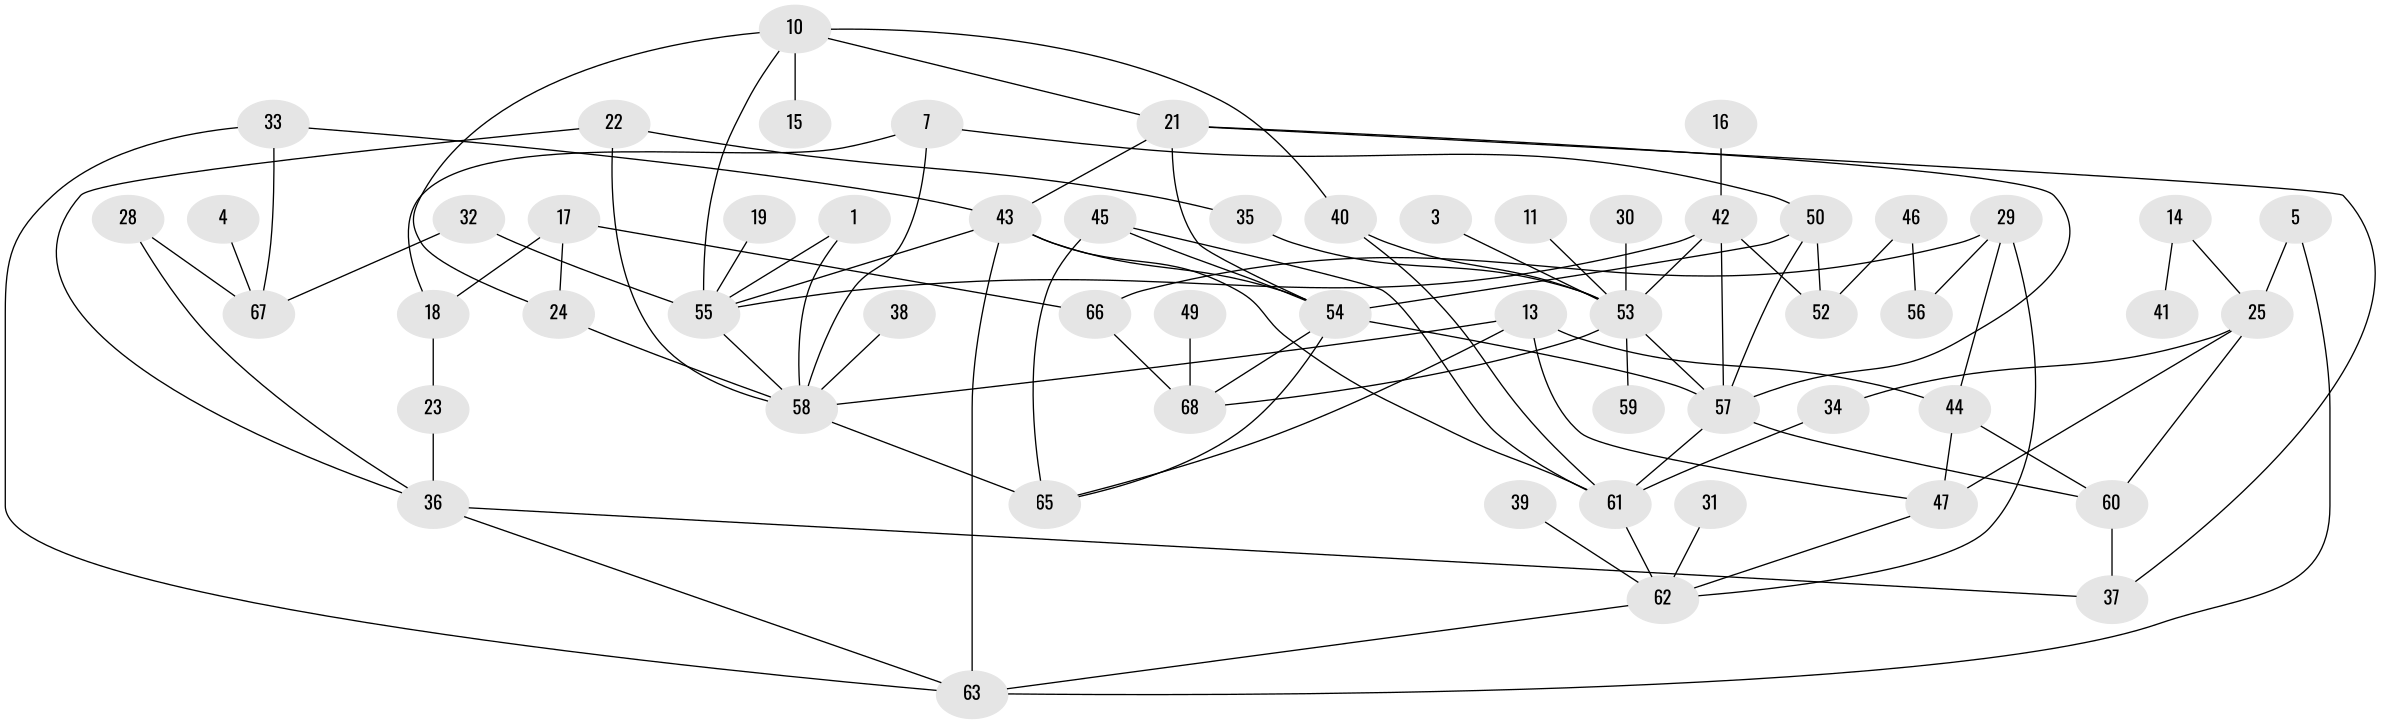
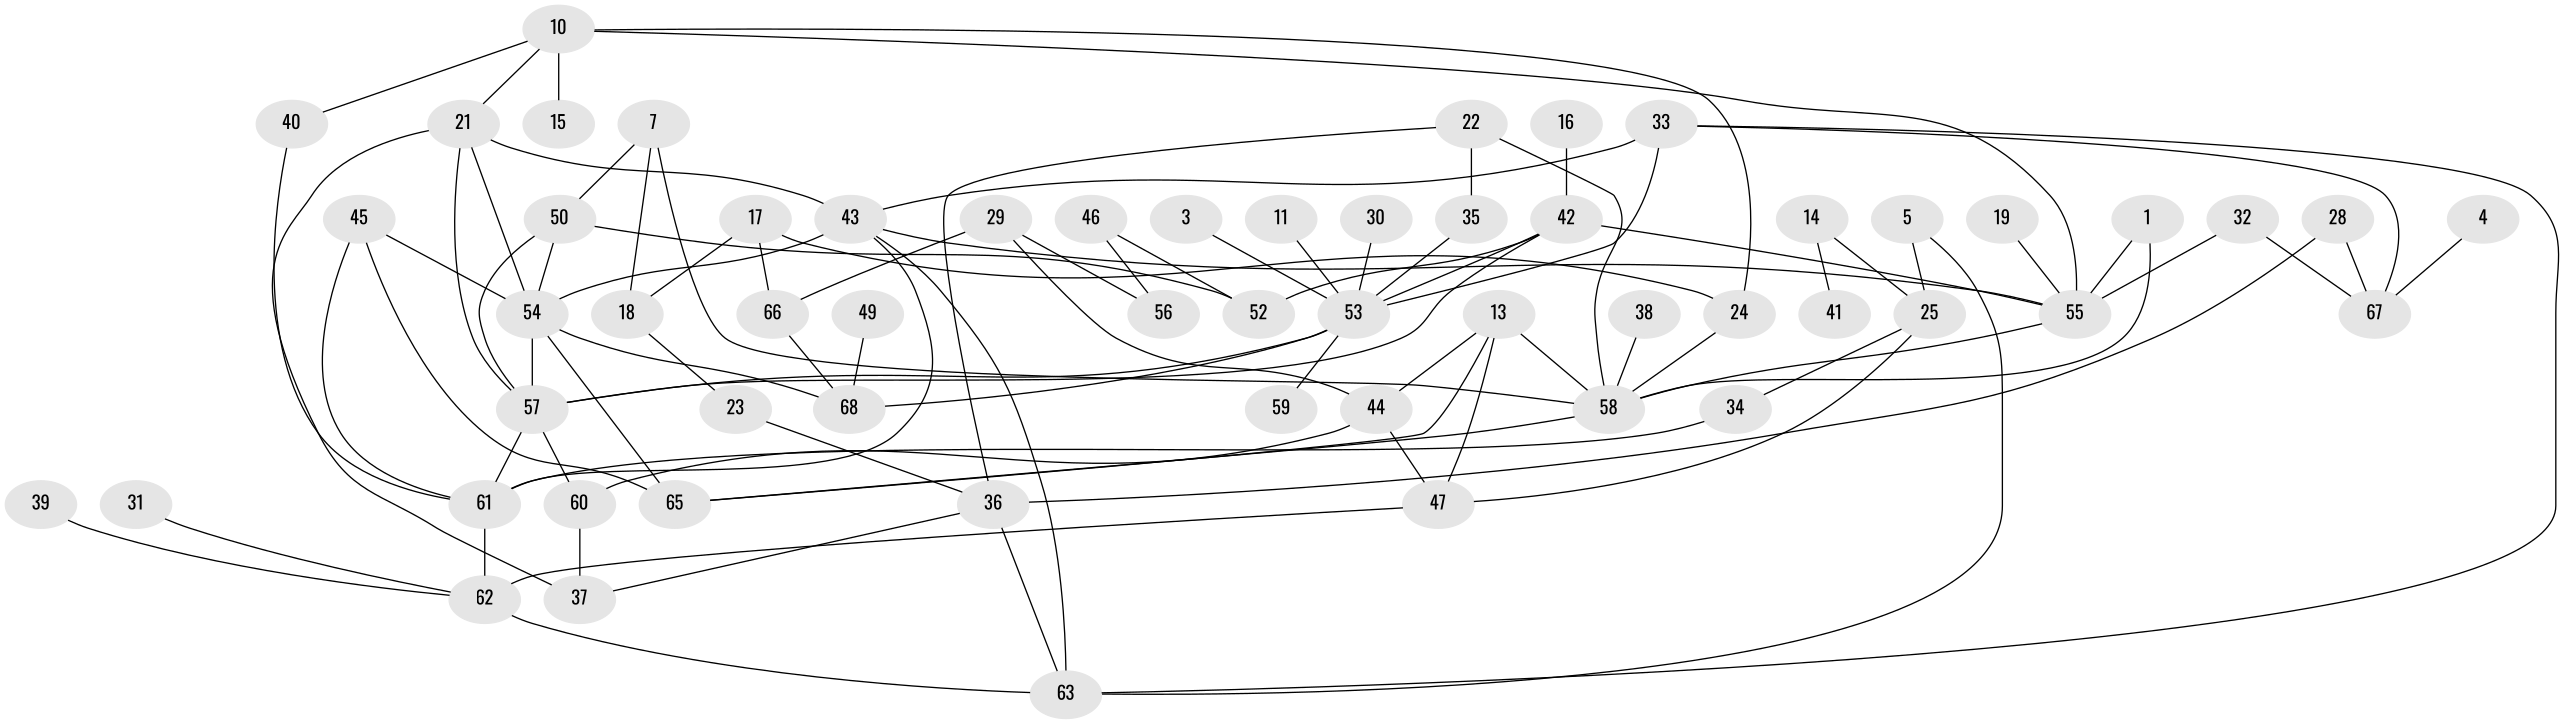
edge "40" -- "53": now "33" -- "53"
edge "25" -- "60": removed
edge "29" -- "62": removed
